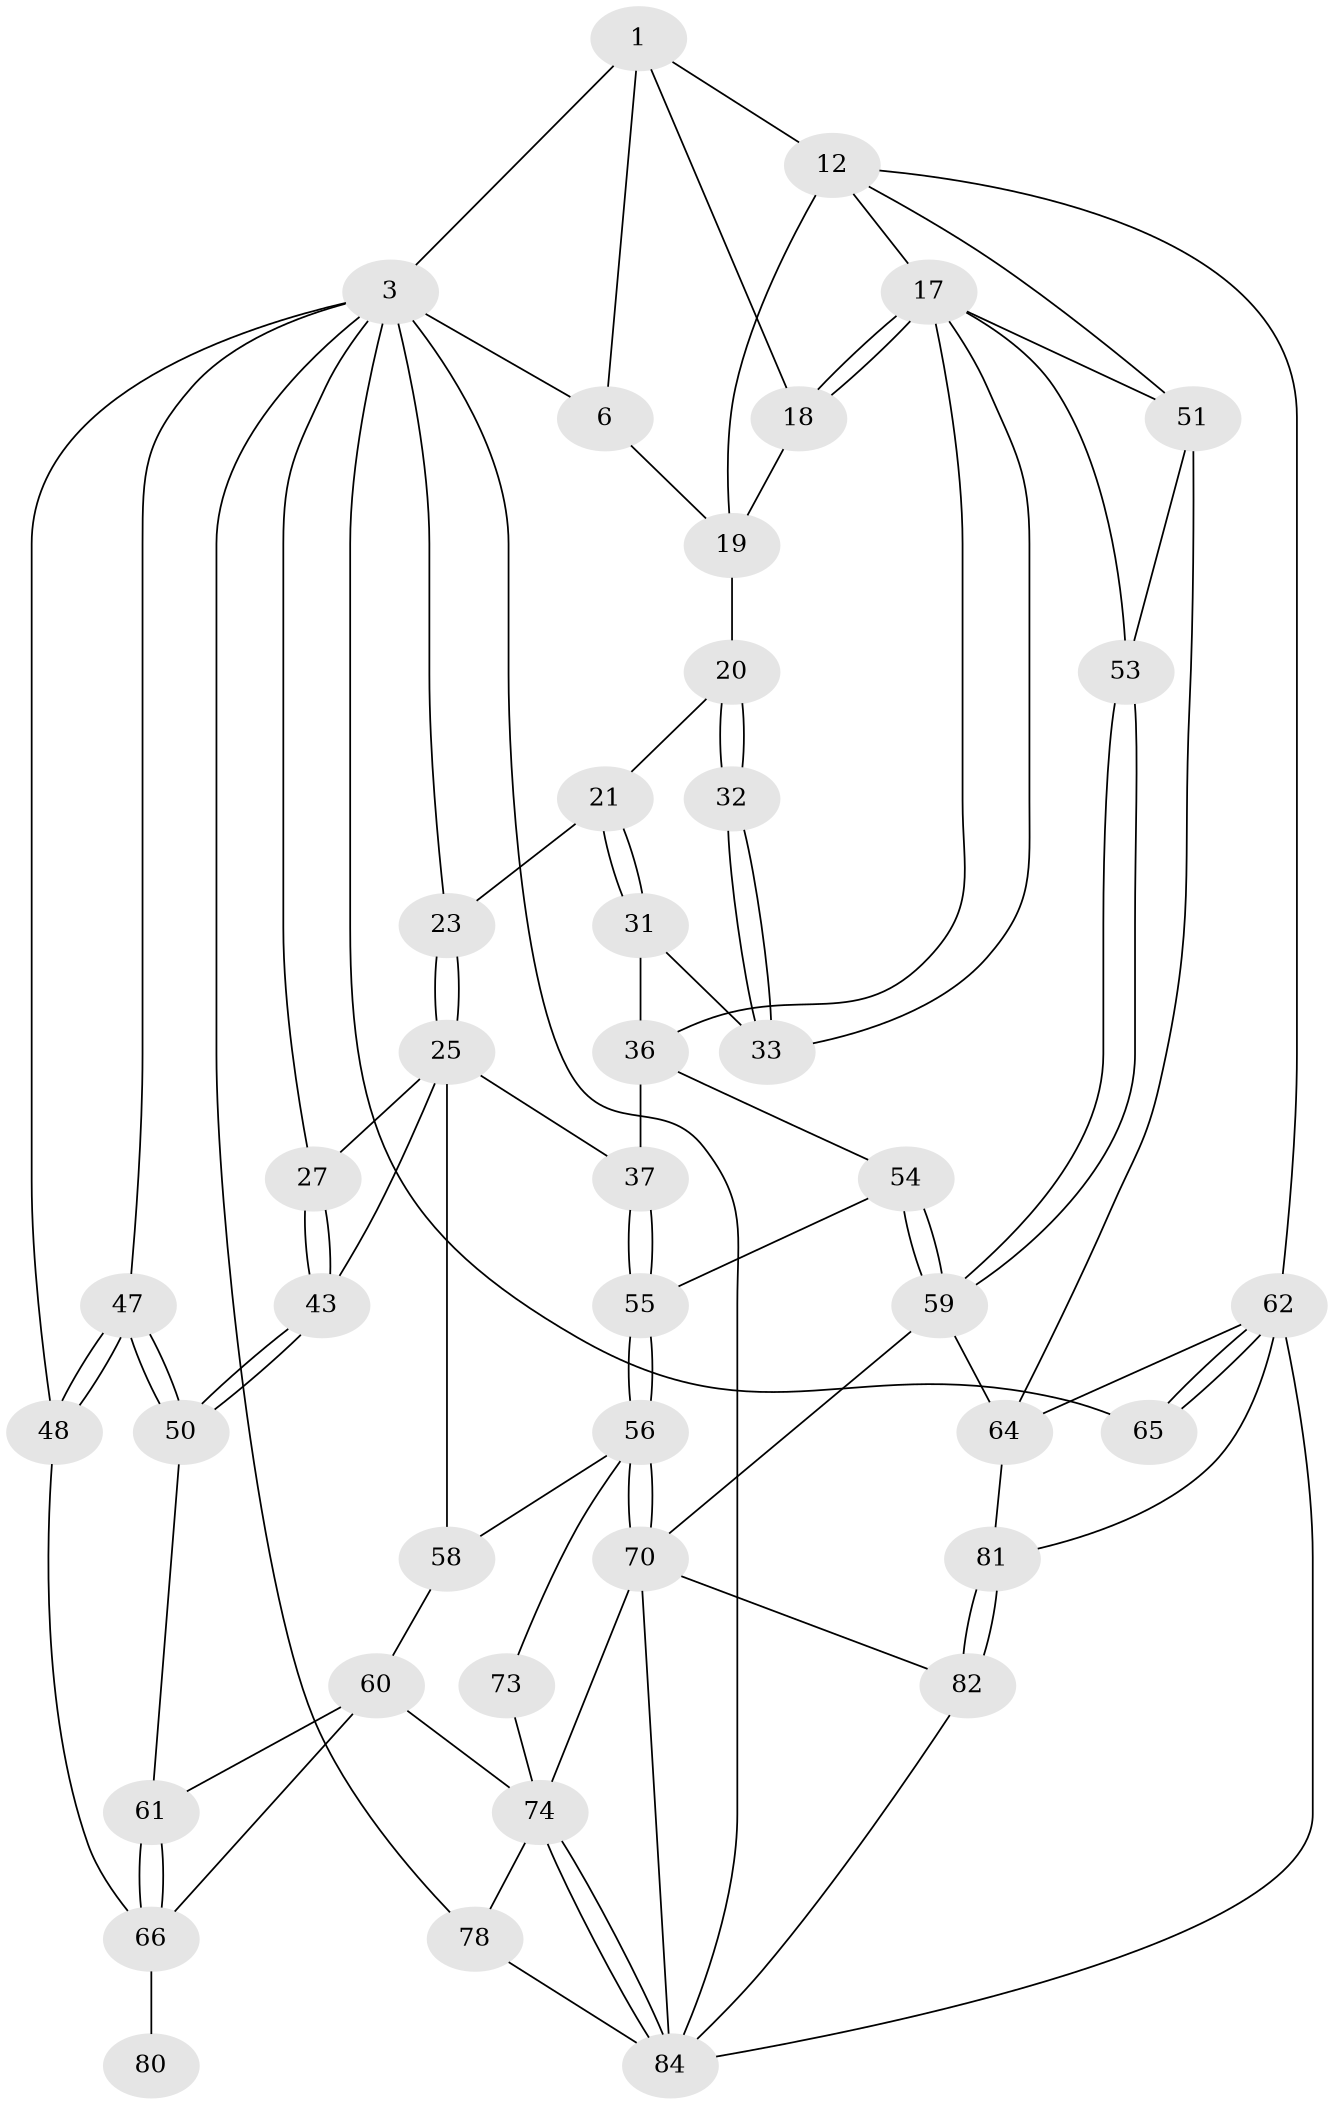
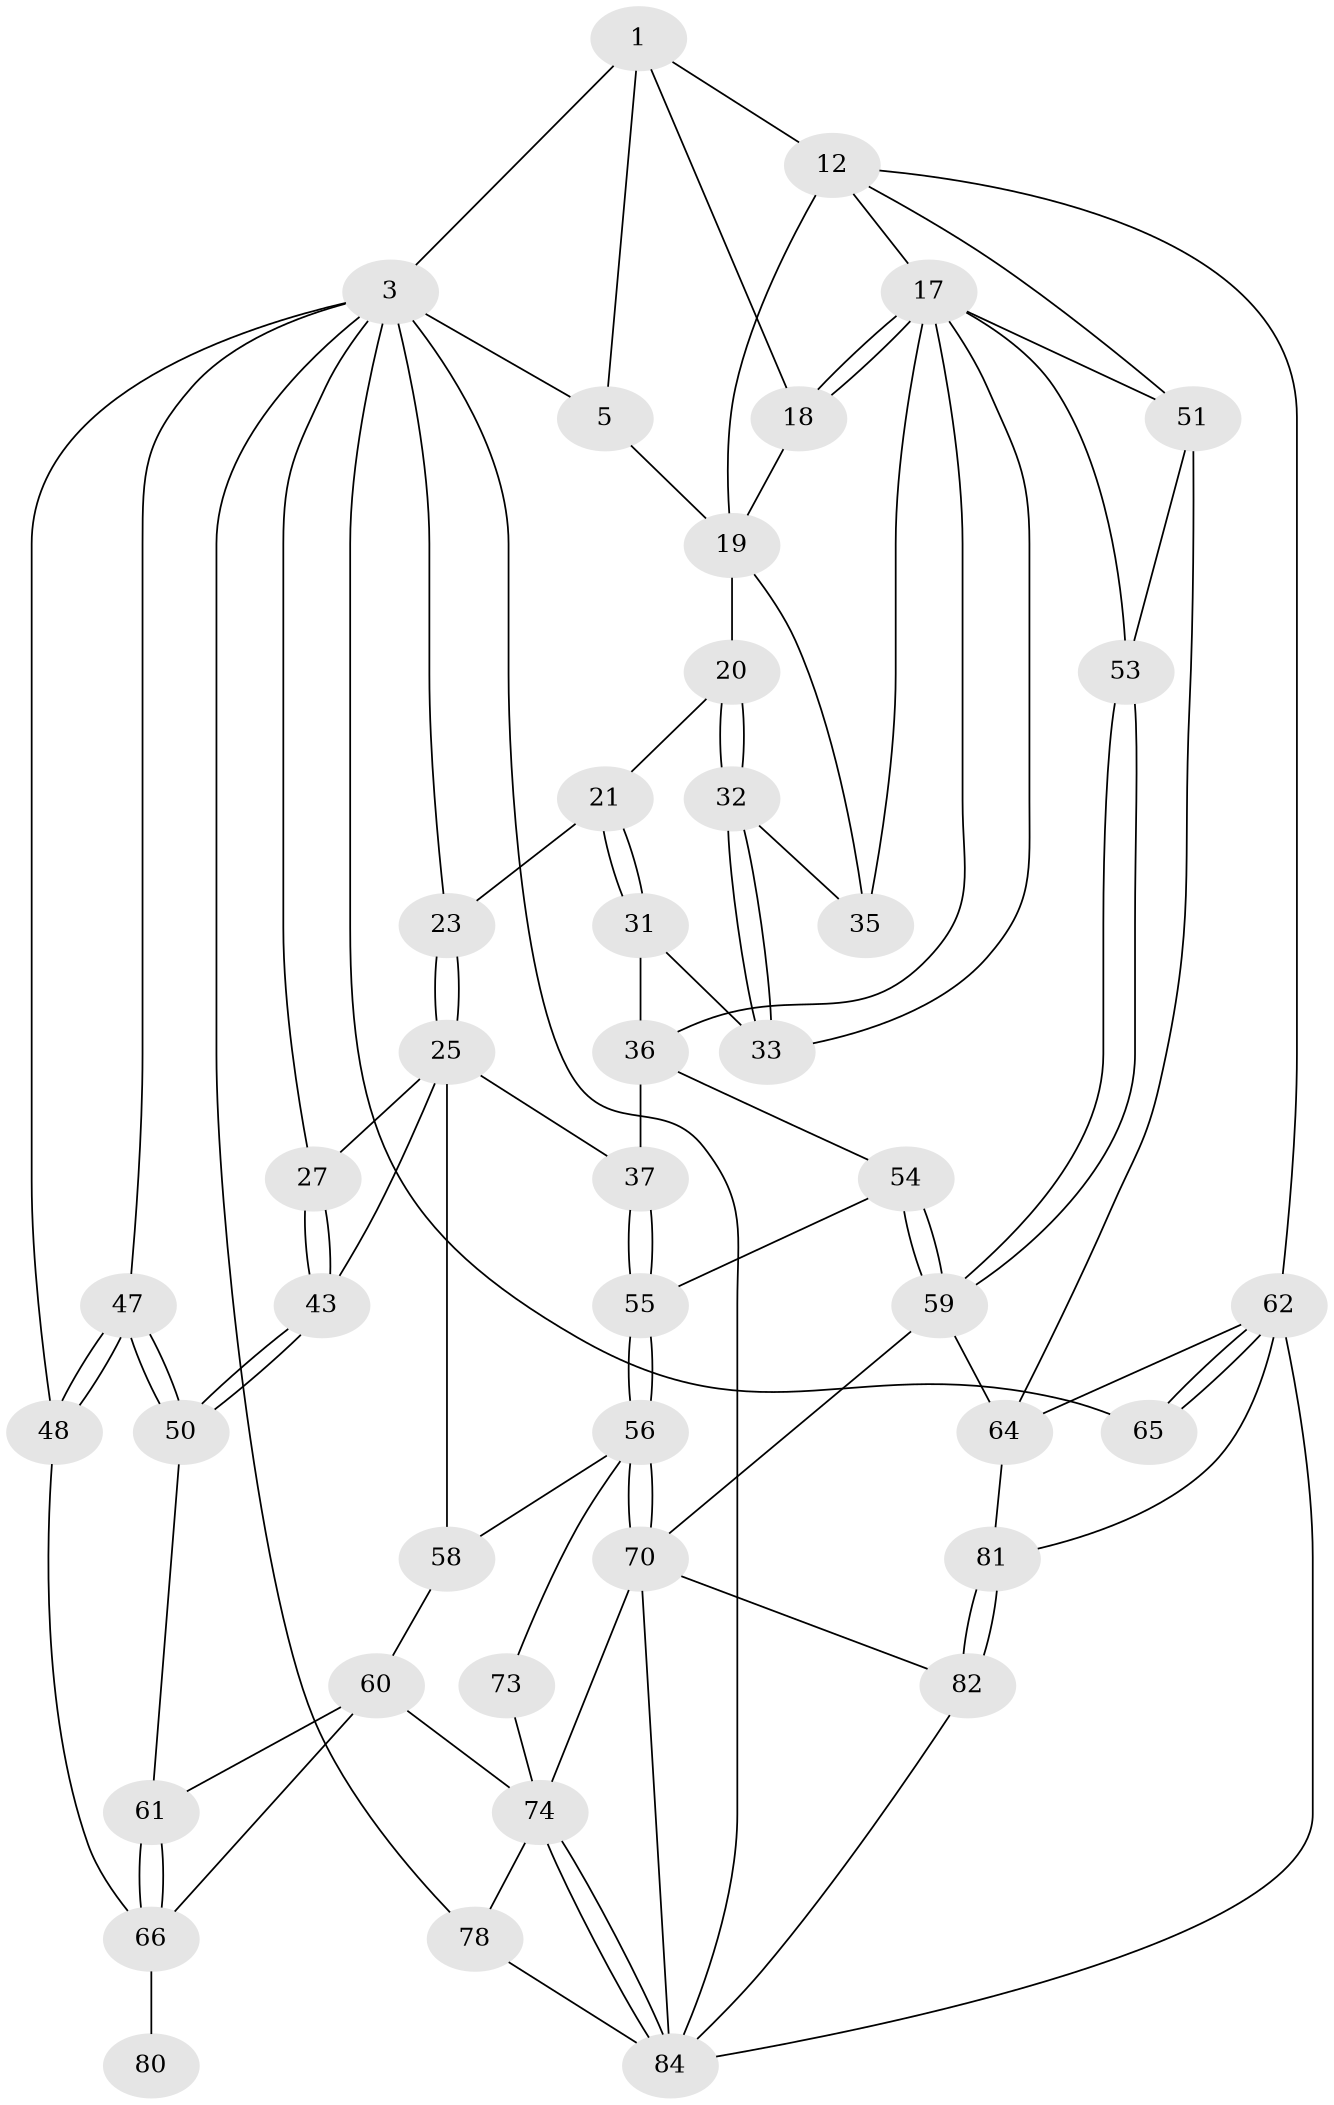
node "6": label "6" -> "5"
node "35": added
